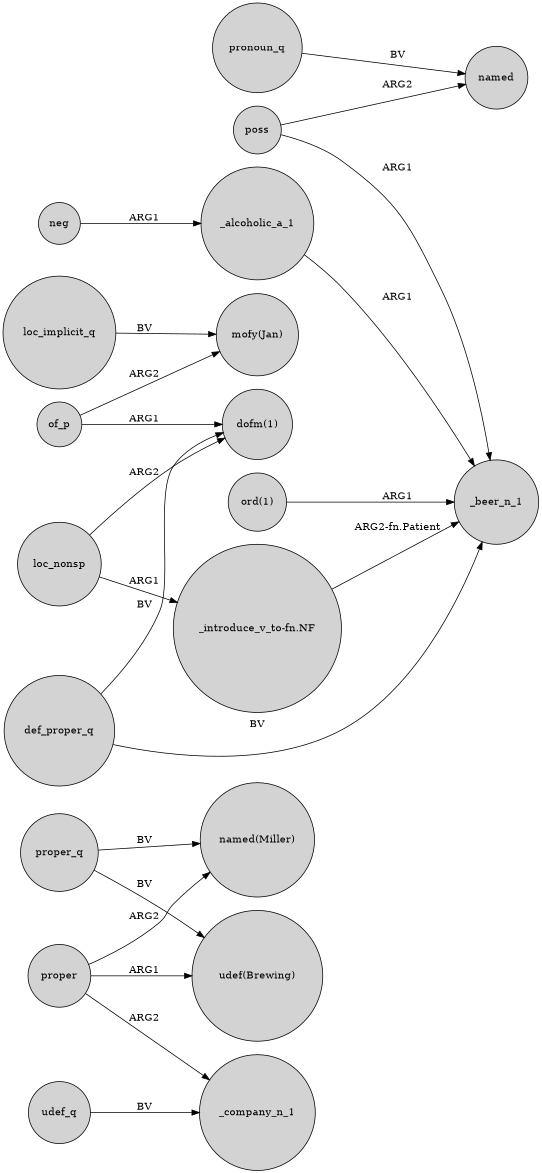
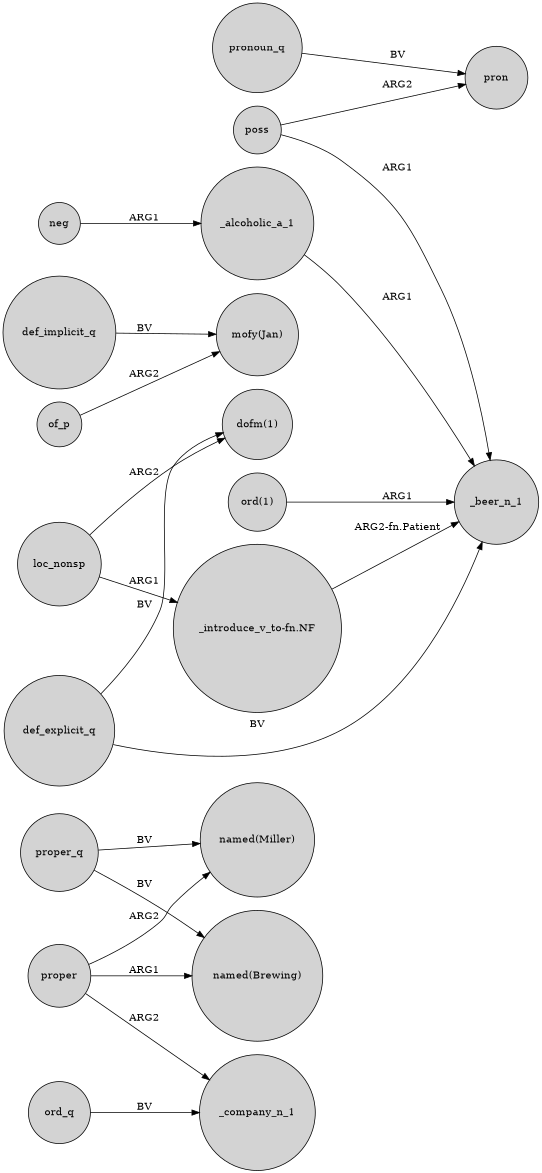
node "named": label "named" -> "pron"
node "loc_implicit_q": label "loc_implicit_q" -> "def_implicit_q"
edge "of_p" -> "dofm(1)": removed, label "ARG1"
node "def_proper_q": label "def_proper_q" -> "def_explicit_q"
node "udef(Brewing)": label "udef(Brewing)" -> "named(Brewing)"
node "udef_q": label "udef_q" -> "ord_q"
